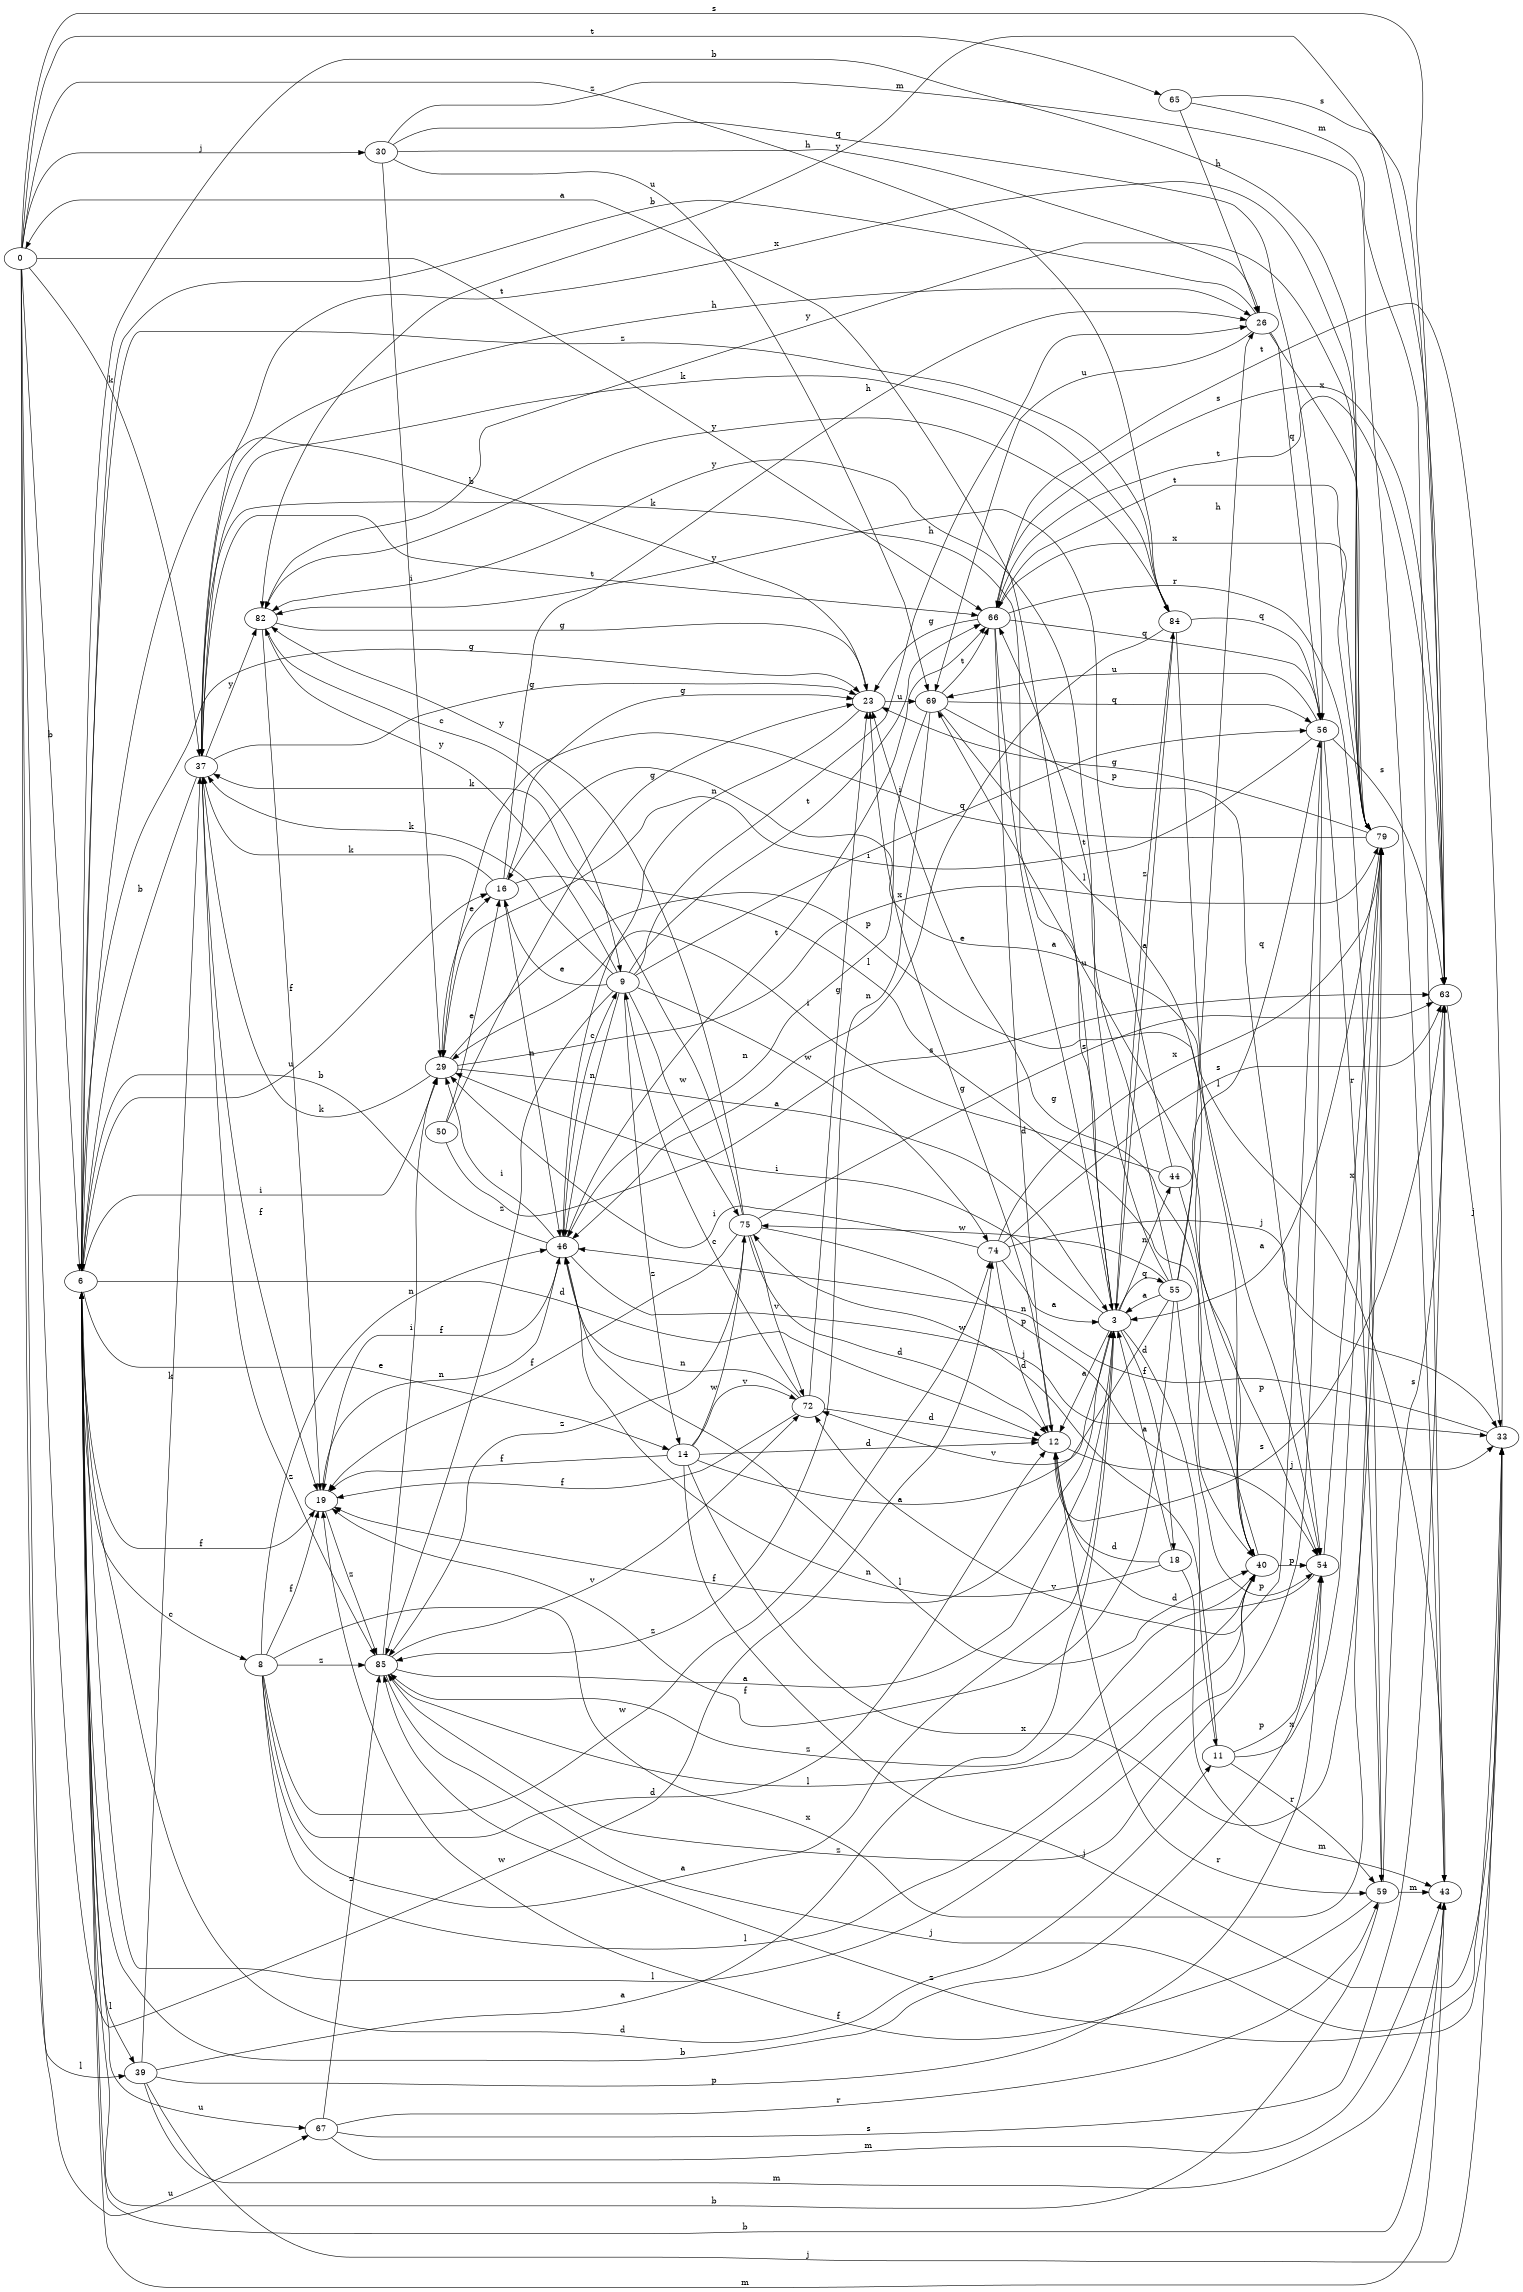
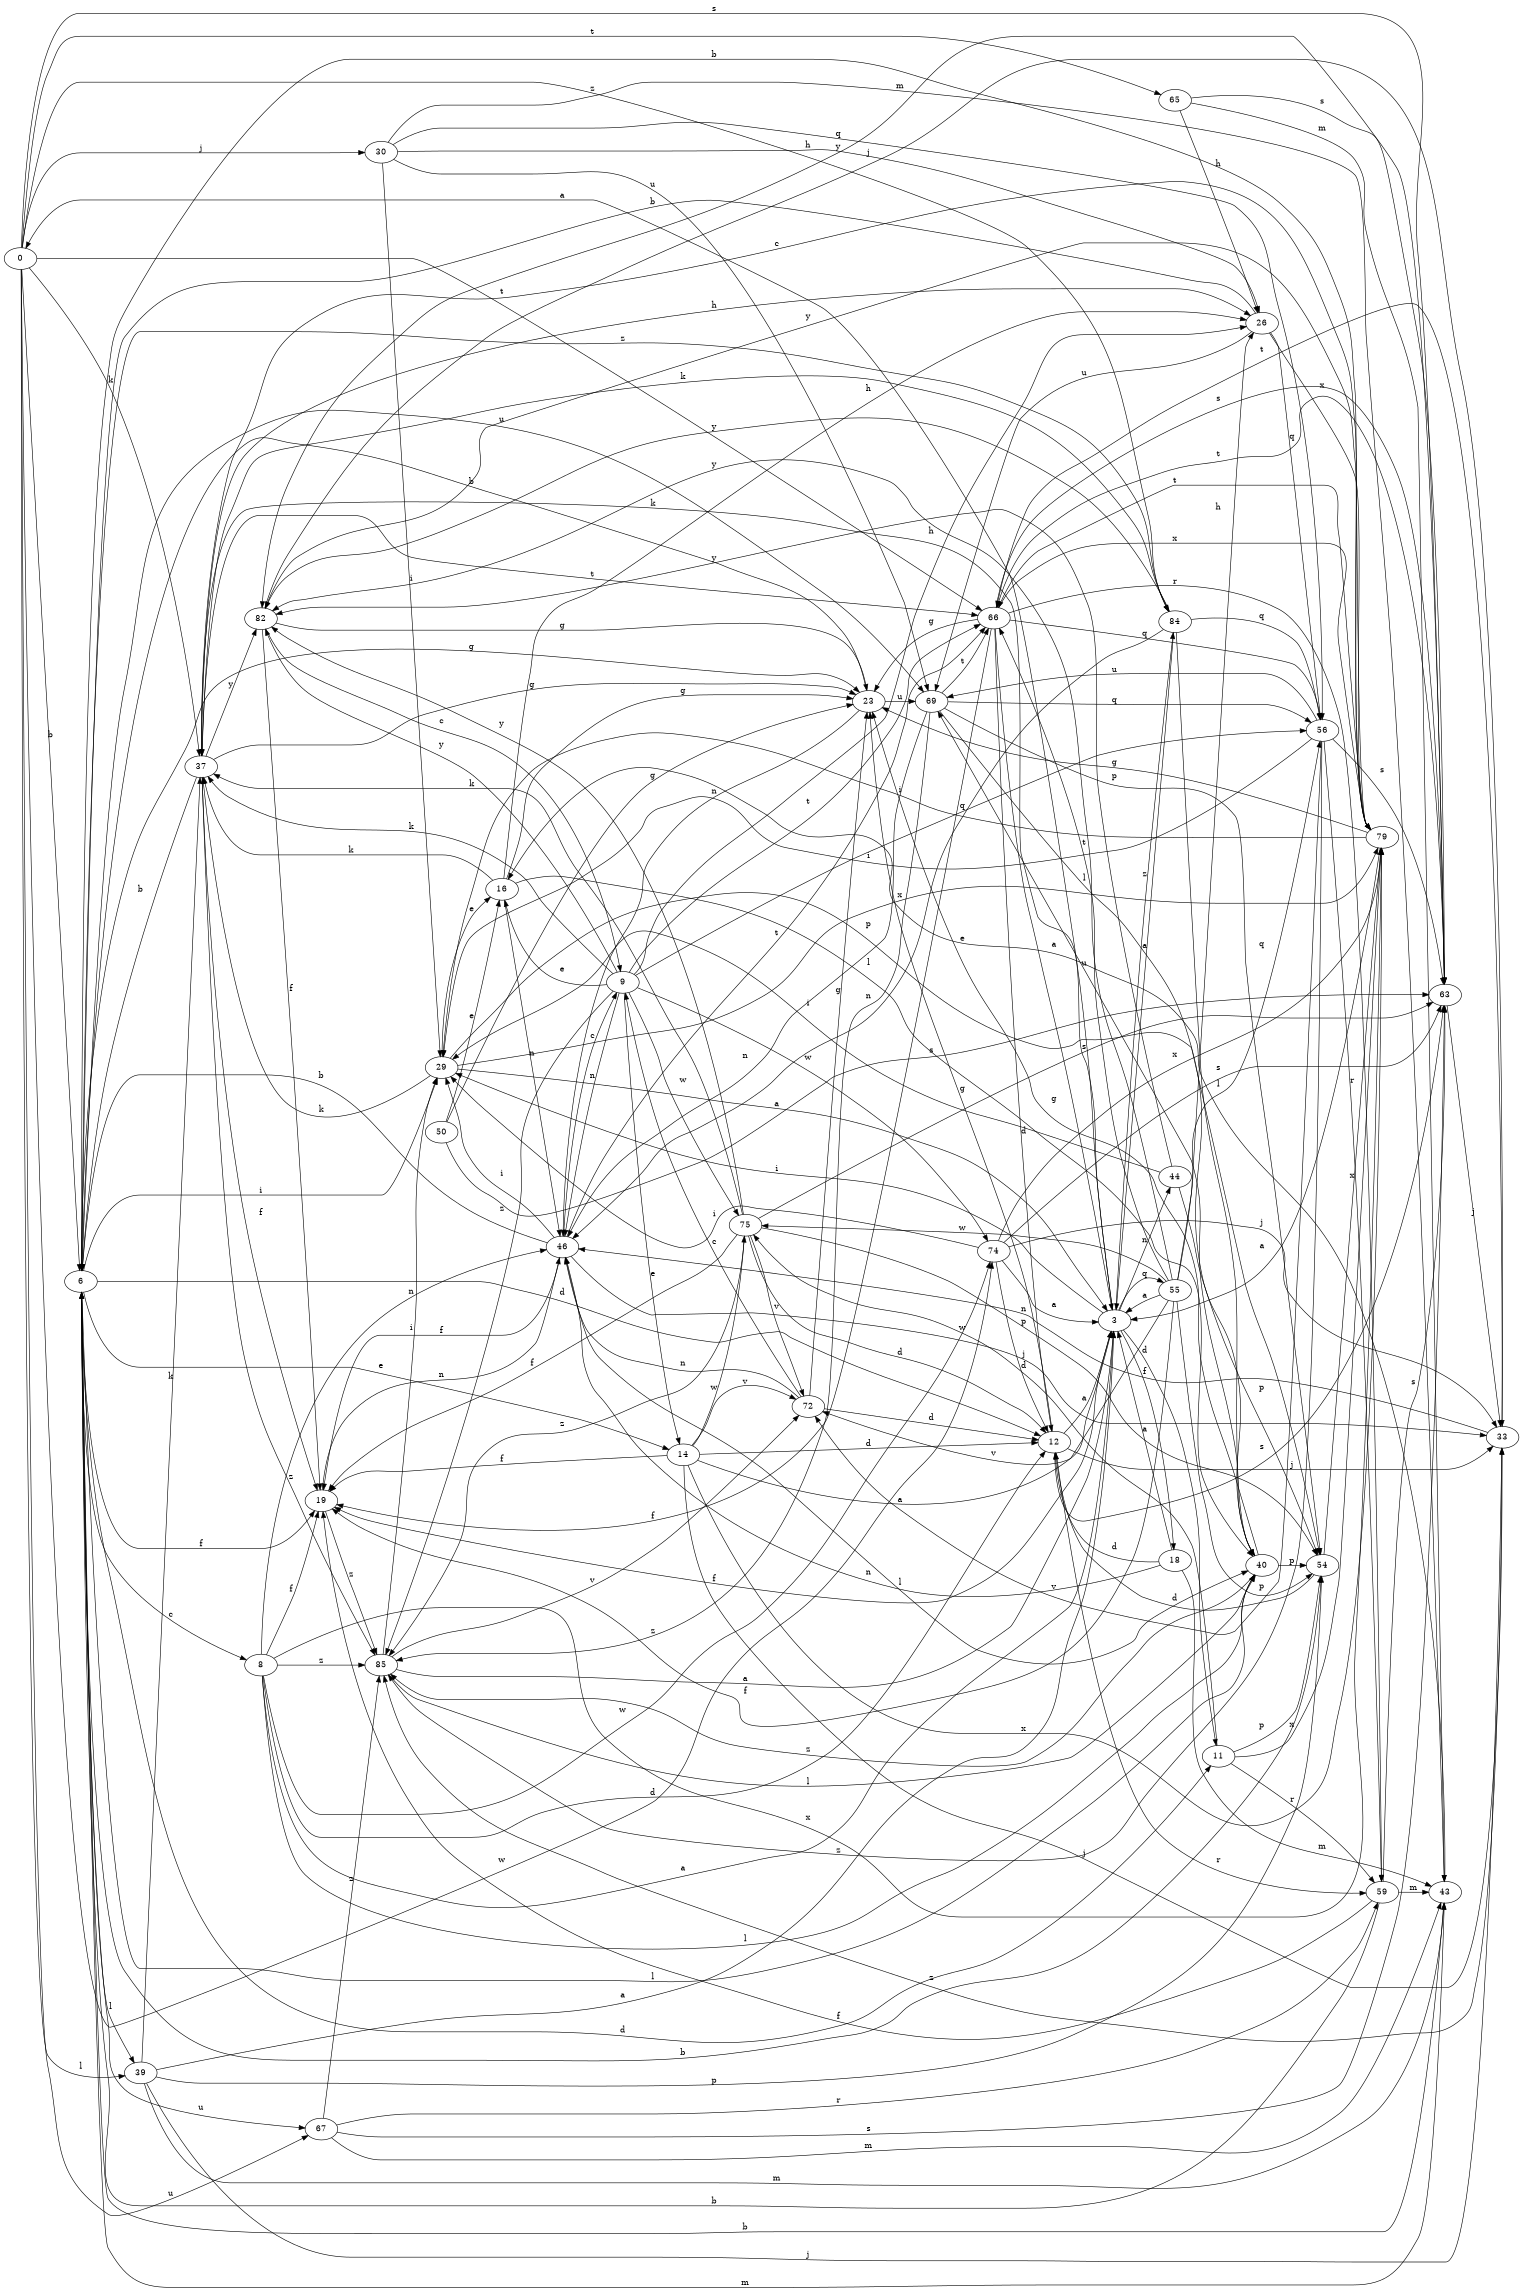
edge "37" -> "79": label "x" -> "c"
edge "6" -> "16": now "6" -> "69"
edge "9" -> "14": label "z" -> "e"
edge "3" -> "12": reversed
edge "72" -> "19": now "66" -> "19"
edge "85" -> "33": now "82" -> "33"
